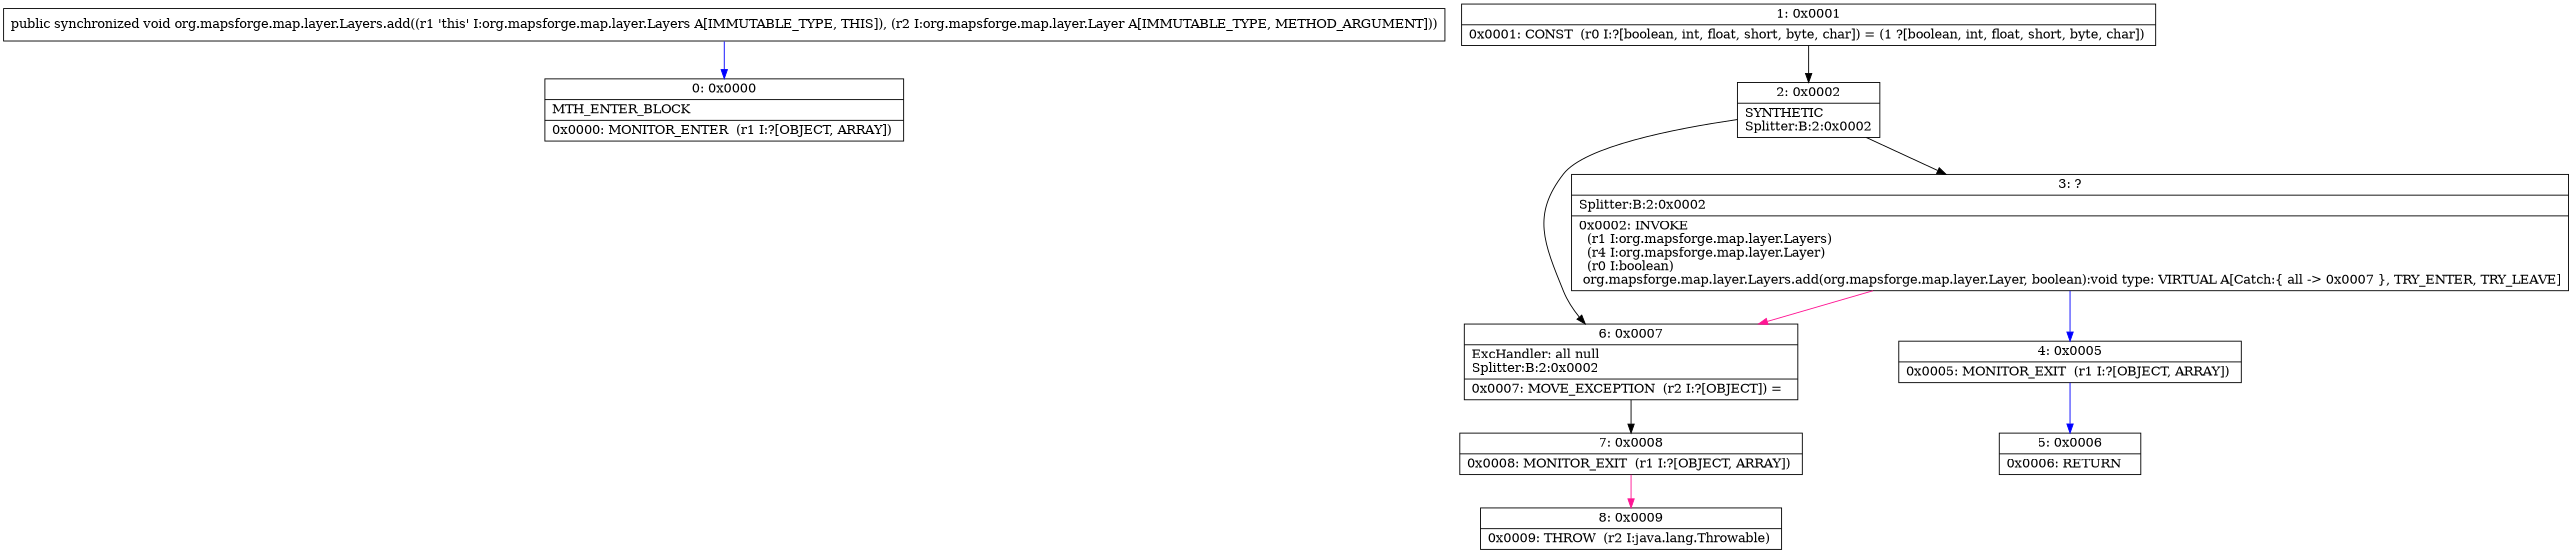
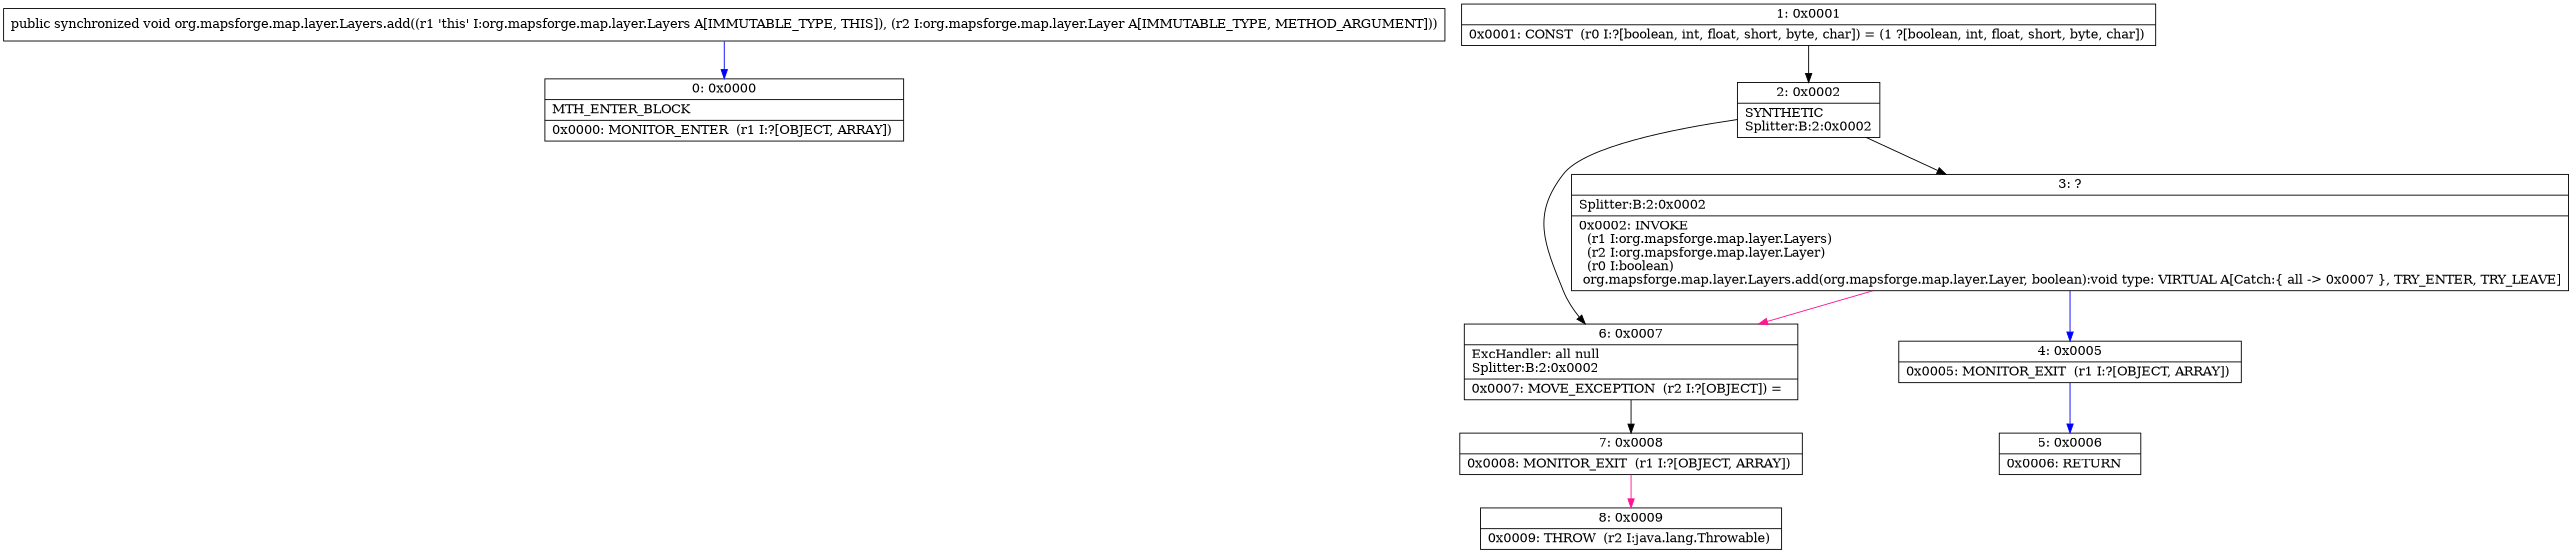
node "3: ?": text "(r4 I:org.mapsforge.map.layer.Layer)" -> "(r2 I:org.mapsforge.map.layer.Layer)"
